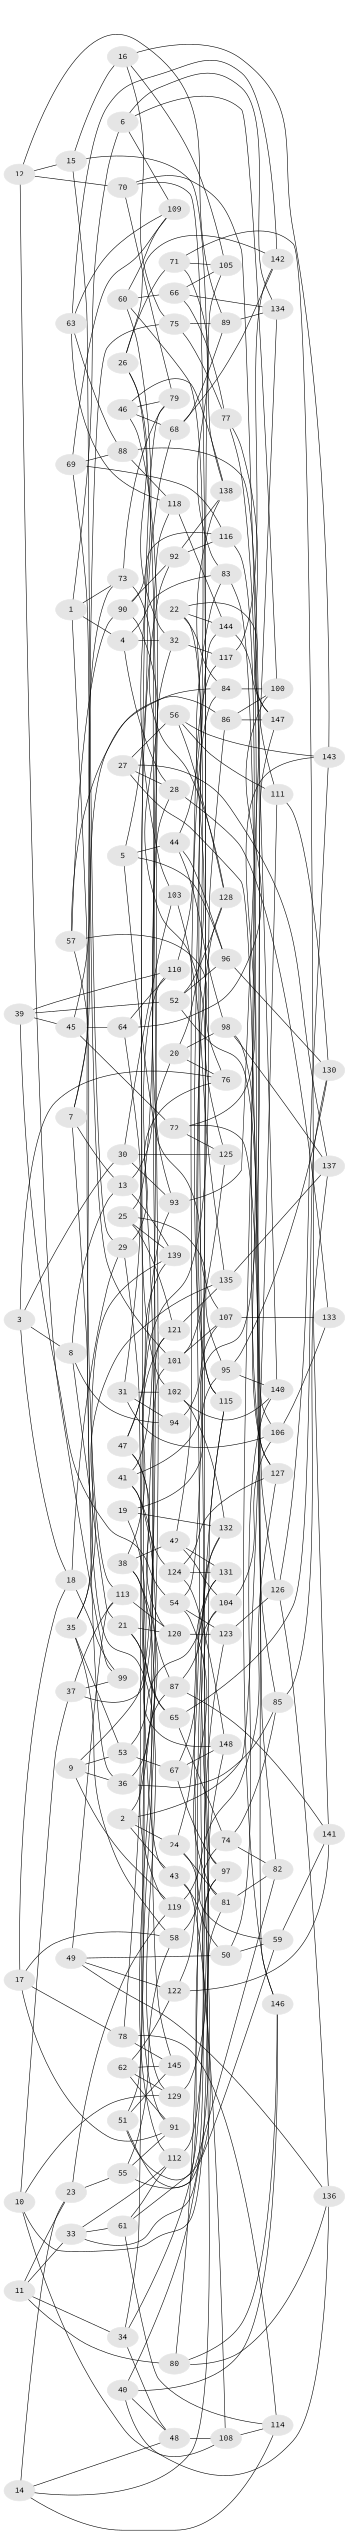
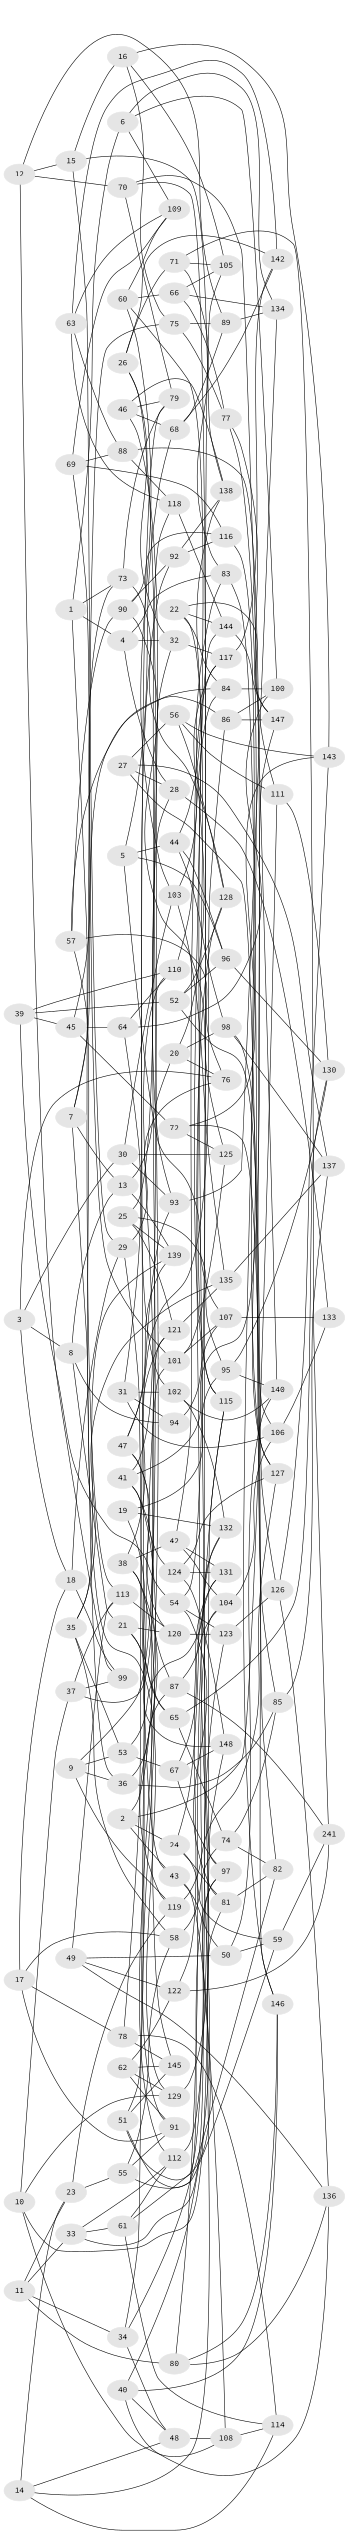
edge "117" -- "103": added
node "141": label "141" -> "241"
